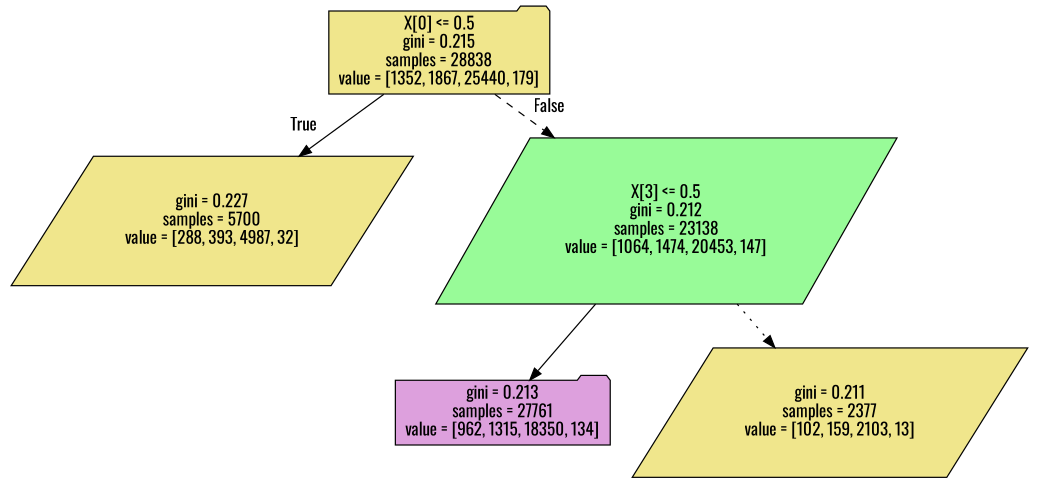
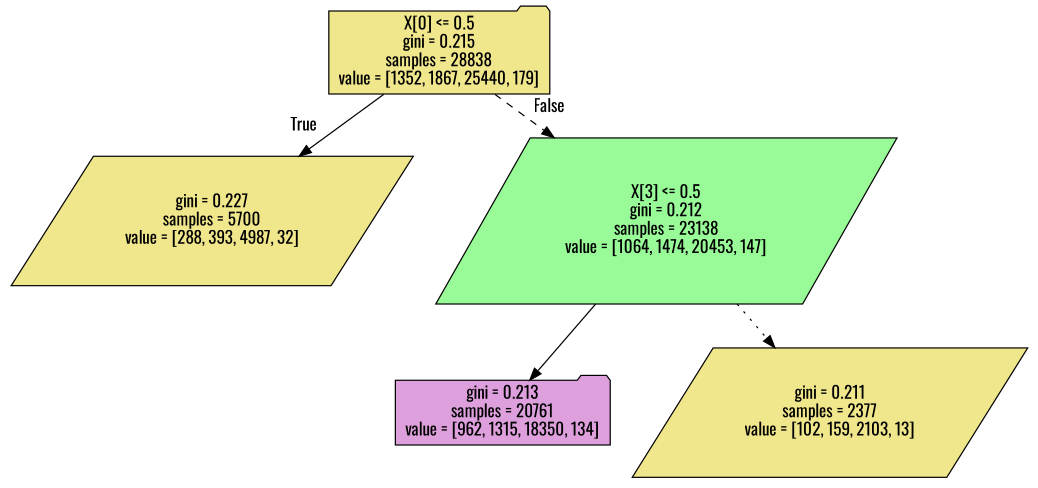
node "gini = 0.213 samples = 27761 value = [962, 1315, 18350, 134]": label "gini = 0.213 samples = 27761 value = [962, 1315, 18350, 134]" -> "gini = 0.213 samples = 20761 value = [962, 1315, 18350, 134]"
